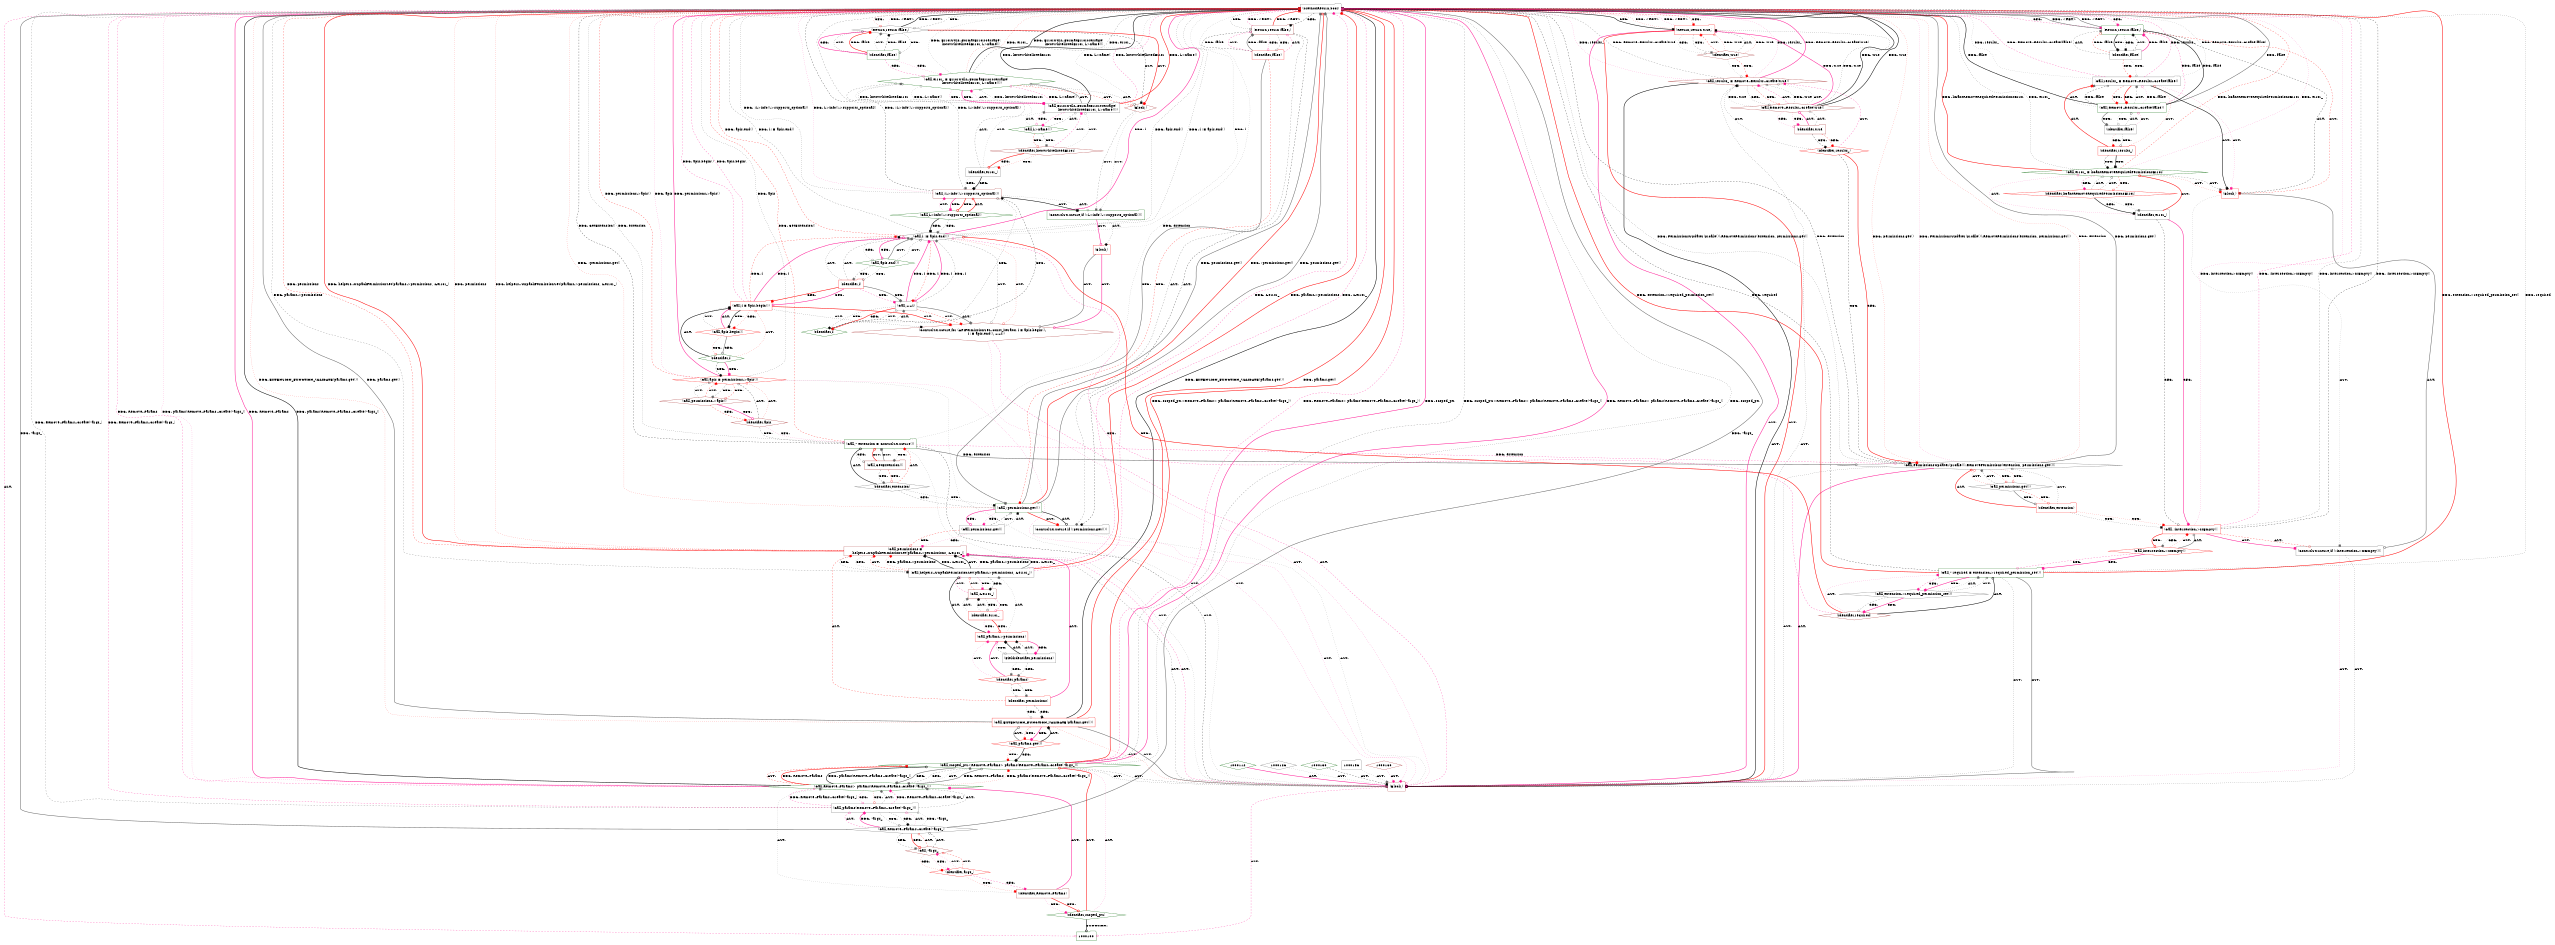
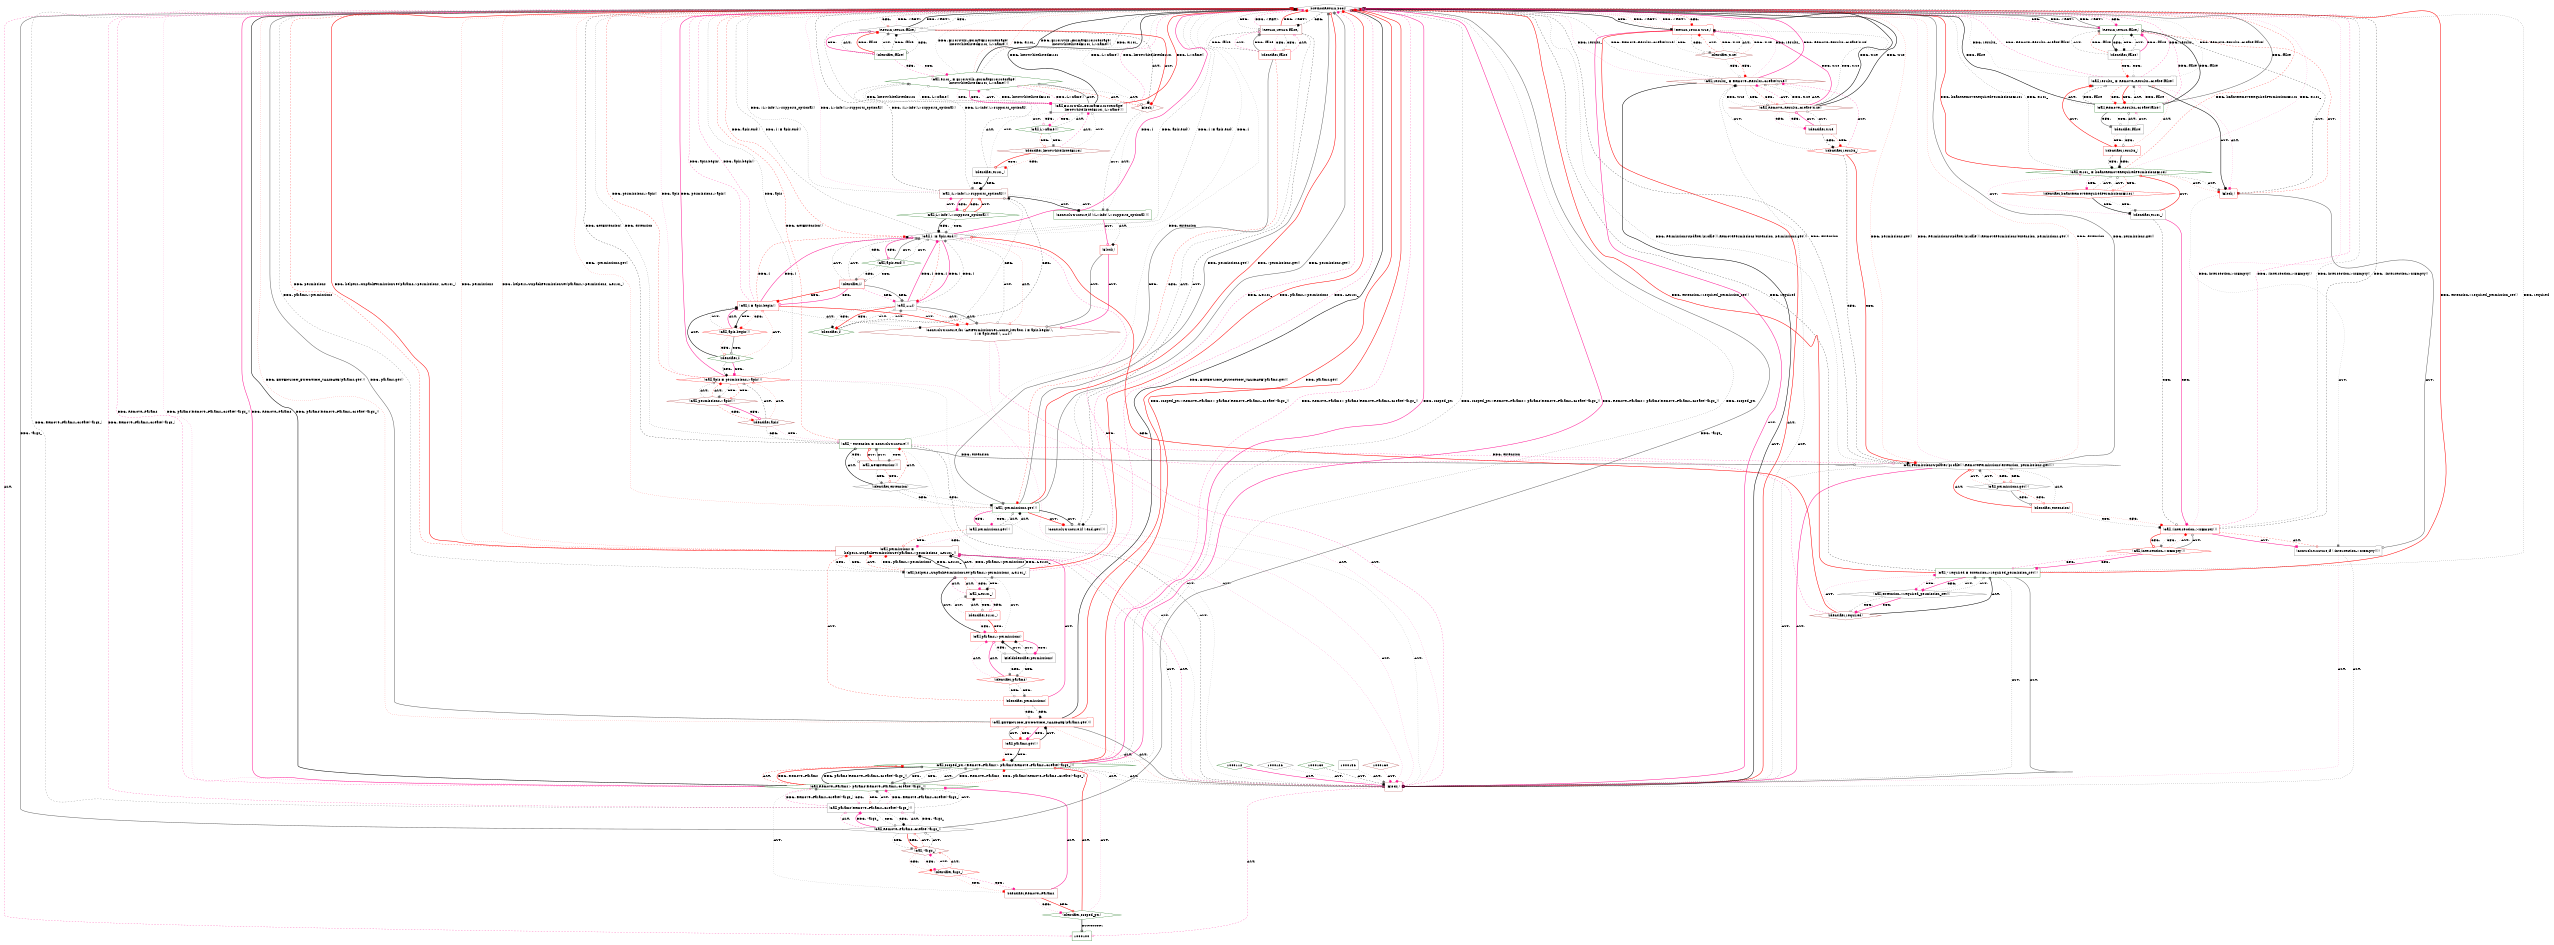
node "(MethodReturn,bool)": shape folder -> diamond
node "(ControlStructure,if (!permissions.get()))": label "(ControlStructure,if (!permissions.get()))" -> "(ControlStructure,if (!end.get()))"
node "(Call,params.get())": shape diamond -> folder
